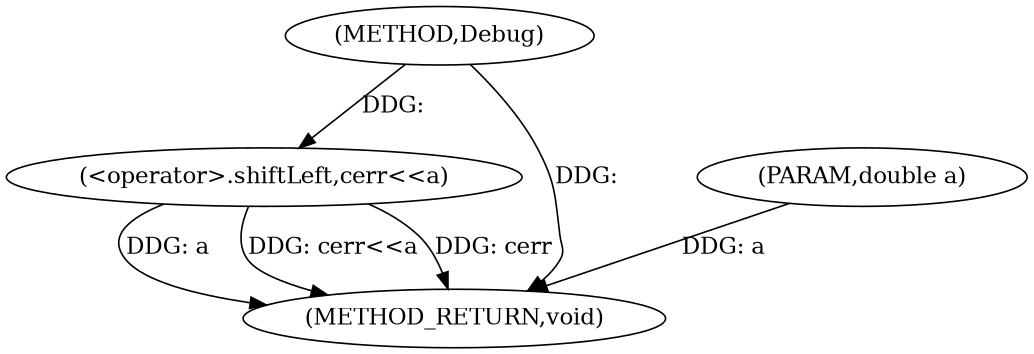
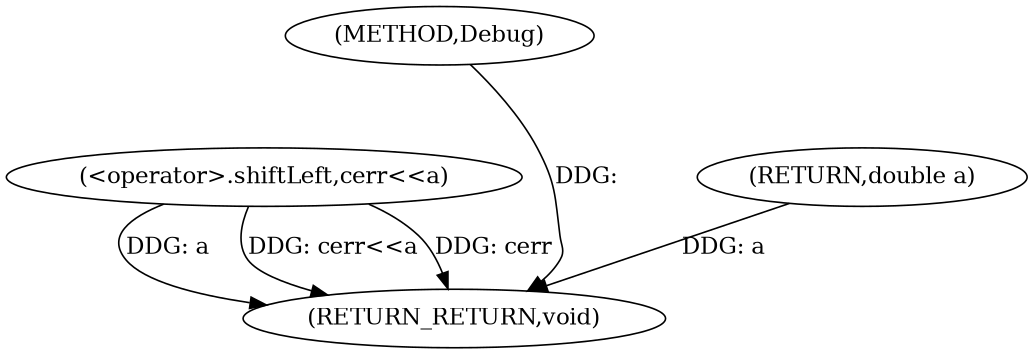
edge "(METHOD,Debug)" -> "(<operator>.shiftLeft,cerr<<a)": removed, label "DDG:"
node "(PARAM,double a)": label "(PARAM,double a)" -> "(RETURN,double a)"
node "(METHOD_RETURN,void)": label "(METHOD_RETURN,void)" -> "(RETURN_RETURN,void)"
